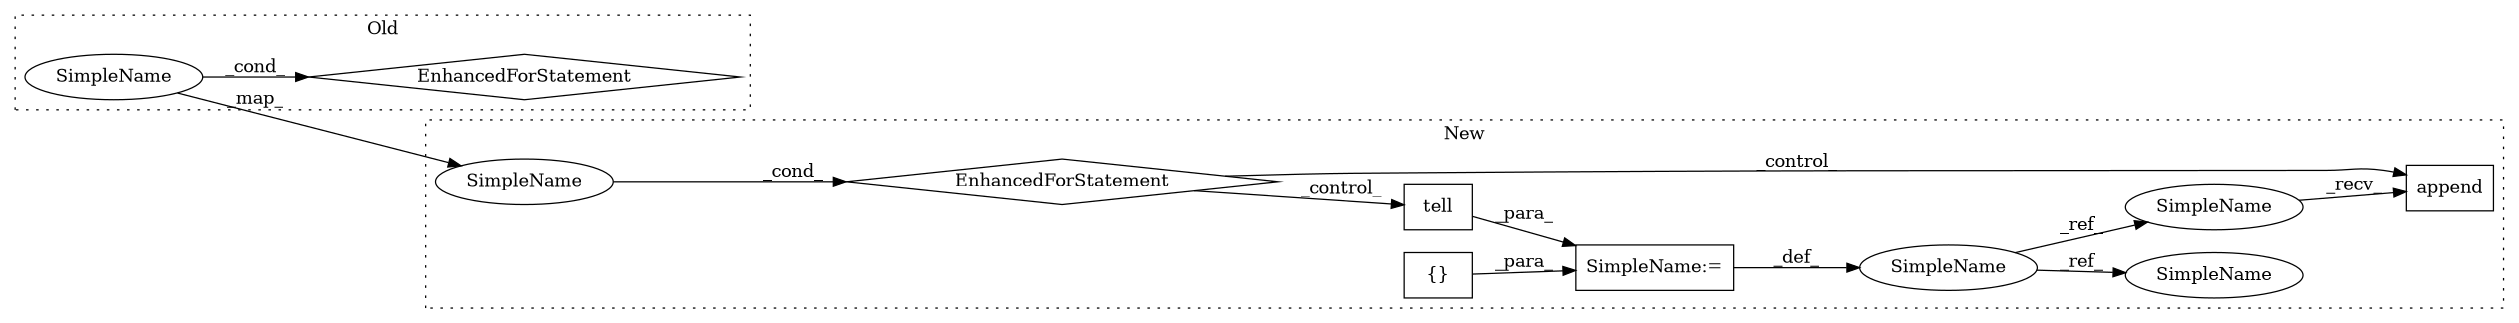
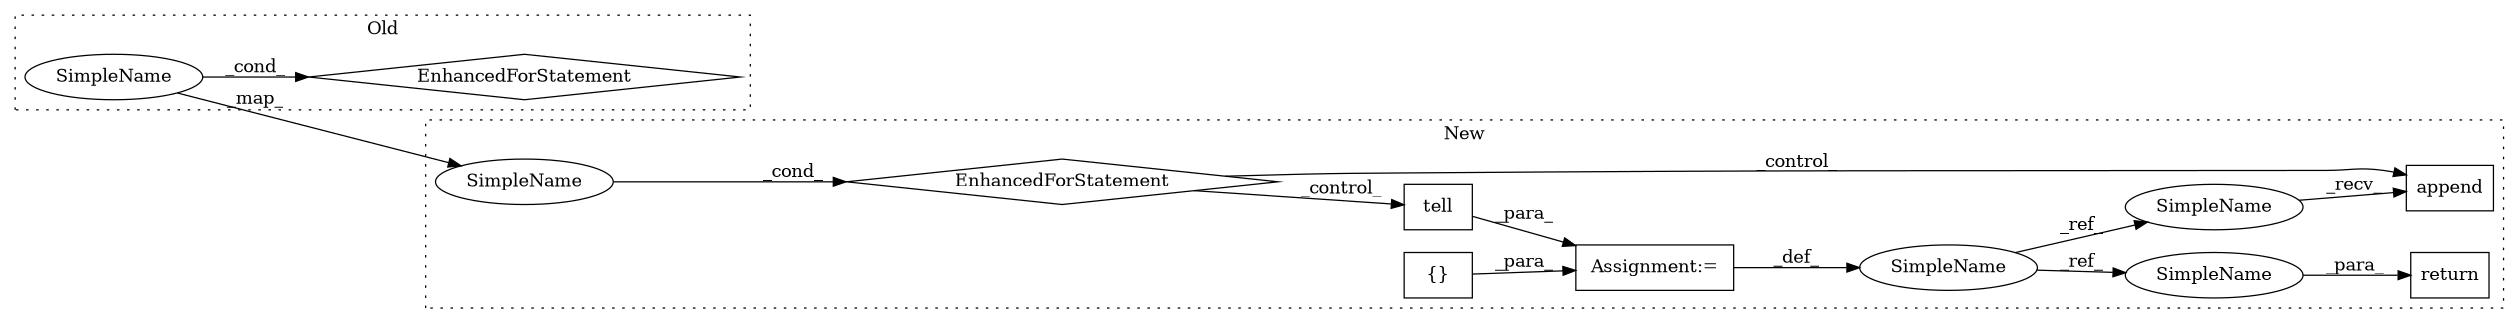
node "SimpleName:=": label "SimpleName:=" -> "Assignment:="
node "return": added
